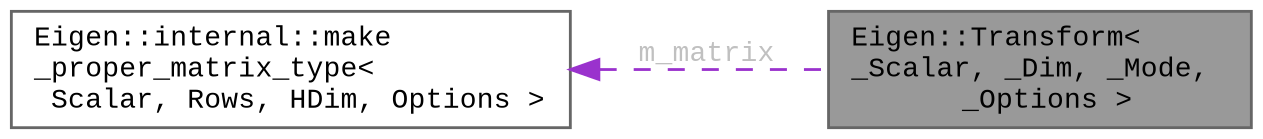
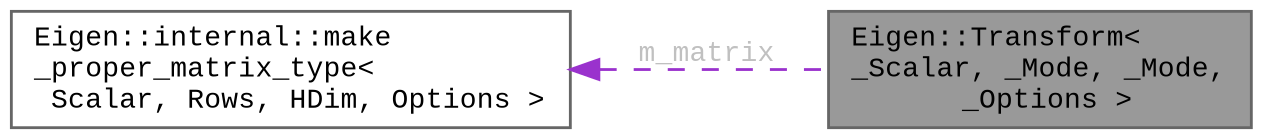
node "Eigen::Transform< _Scalar, _Dim, _Mode, _Options >": label "Eigen::Transform< _Scalar, _Dim, _Mode, _Options >" -> "Eigen::Transform< _Scalar, _Mode, _Mode, _Options >"
